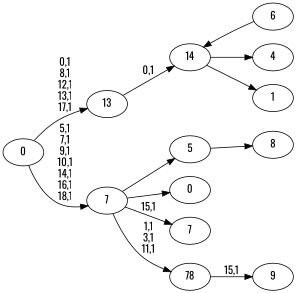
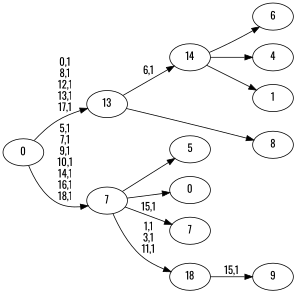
edge "6" -> "14": reversed
edge "13" -> "14": label "0,1" -> "6,1"
edge "5" -> "8": now "13" -> "8"
node "78": label "78" -> "18"
